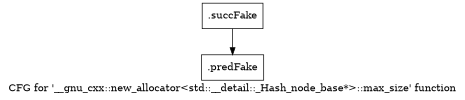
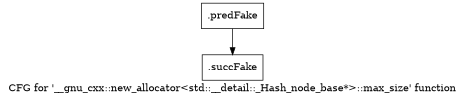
edge ".succFake" -> ".predFake": reversed
